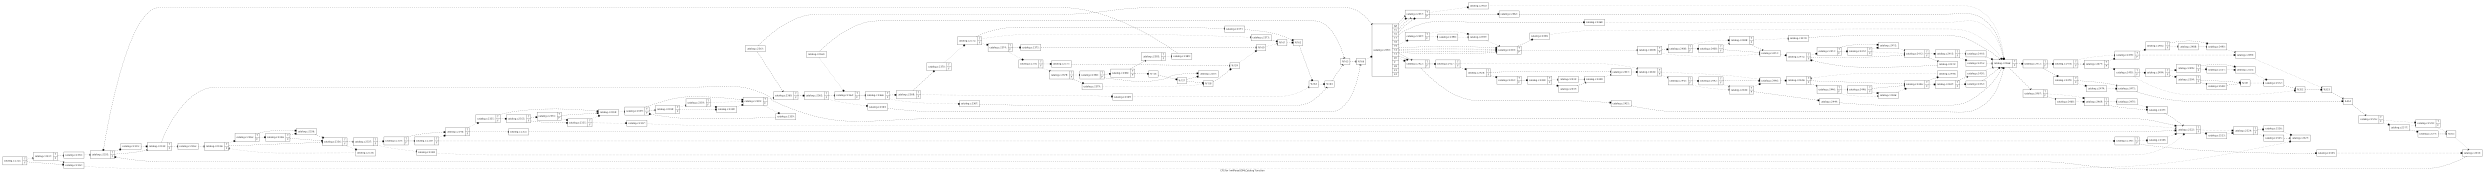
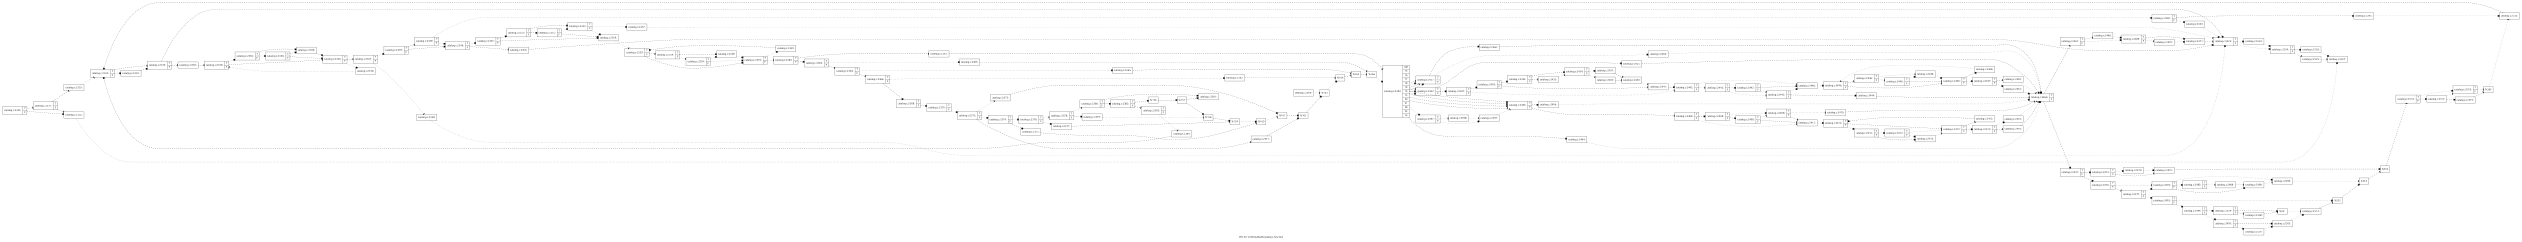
edge "catalog.c:2482:" -> "catalog.c:2490:": now "catalog.c:2478:" -> "catalog.c:2490:"
edge "catalog.c:2361:" -> "catalog.c:2360:": reversed
edge "catalog.c:2365:" -> "catalog.c:2364:": reversed
node "catalog.c:2433:": added
edge "catalog.c:2368:" -> "catalog.c:2369:": removed
